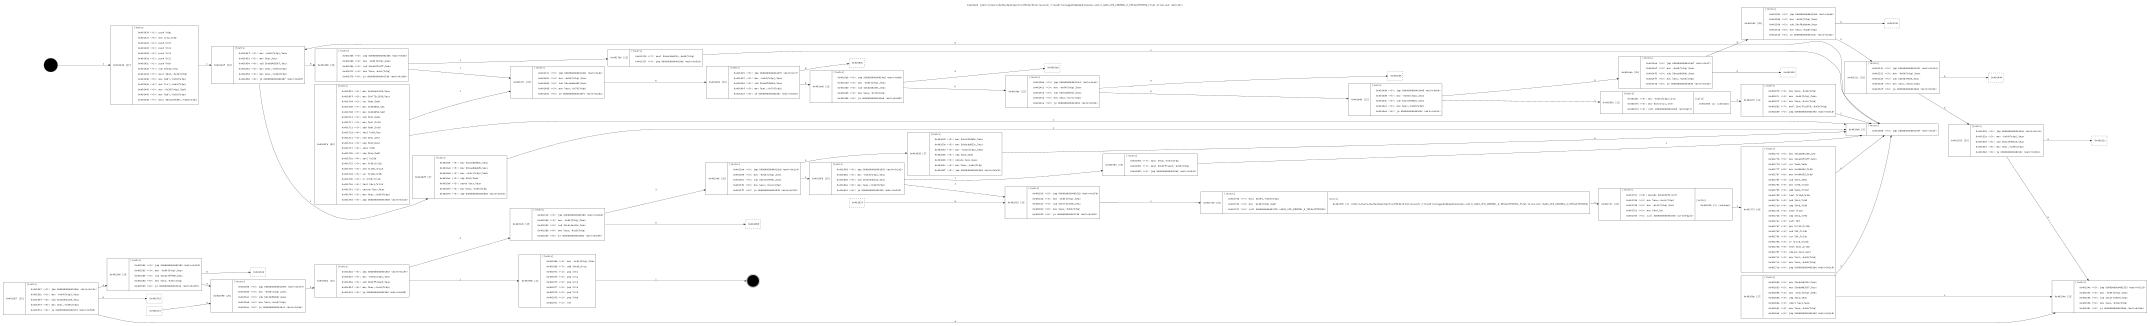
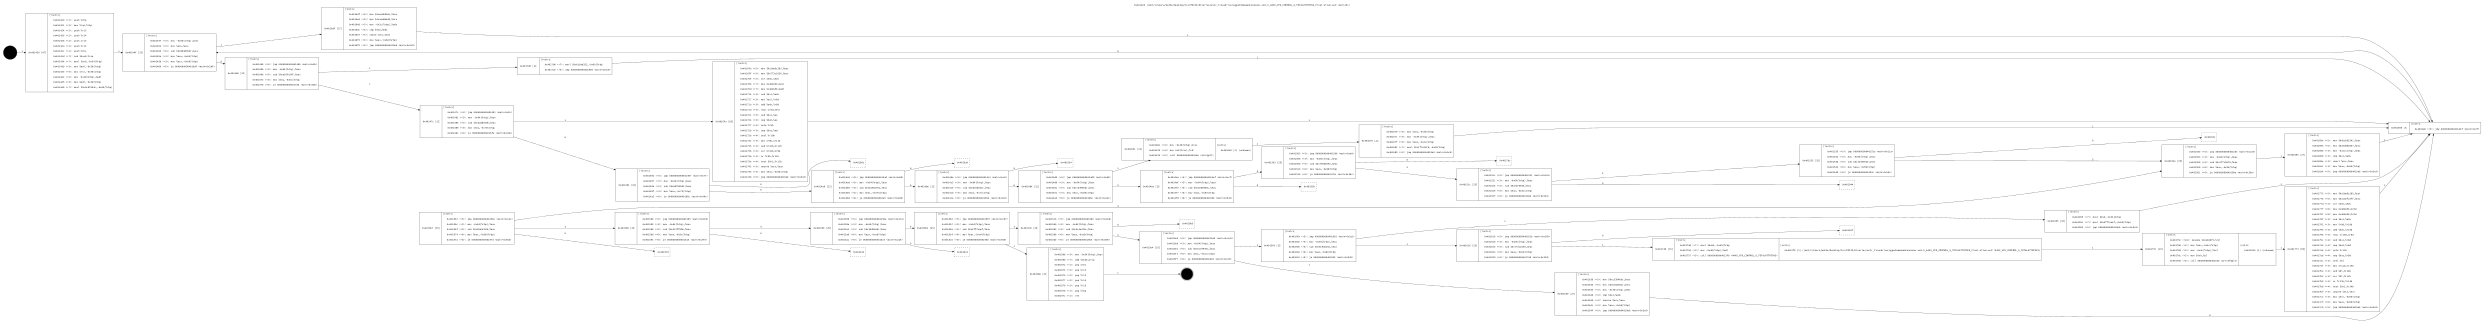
edge "0x4016fa [83]" -> "0x40147c [22]": reversed
edge "0x40162f" -> "0x401616 [25]": reversed
edge "0x40168e [27]" -> "0x40154e [25]": reversed
edge "0x4016c4" -> "0x401599 [25]": reversed
